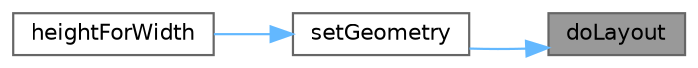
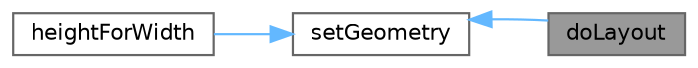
edge "setGeometry" -> "doLayout": reversed
